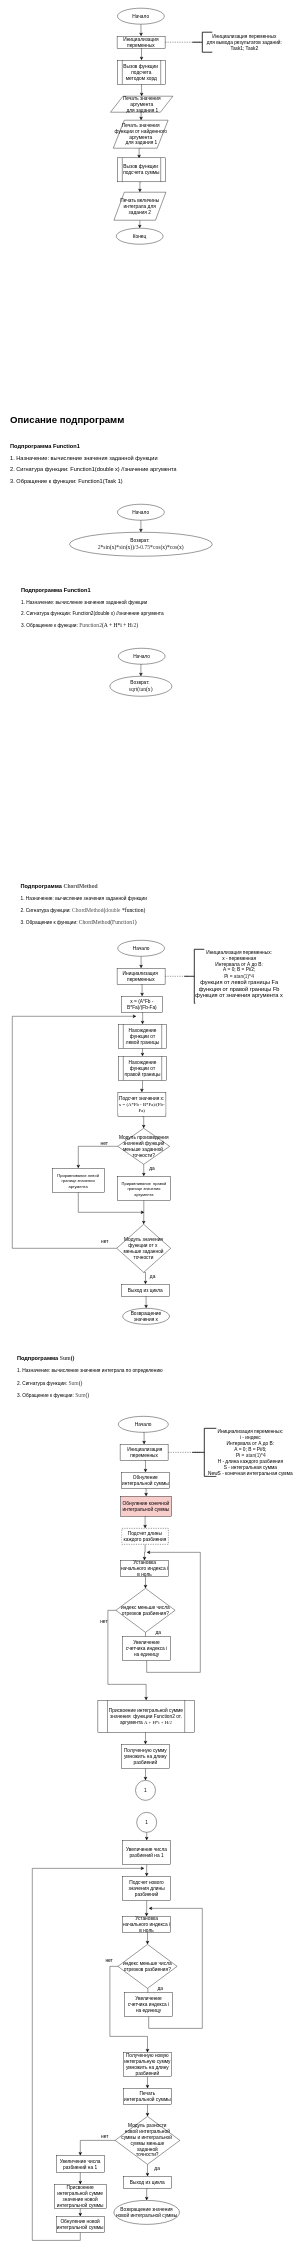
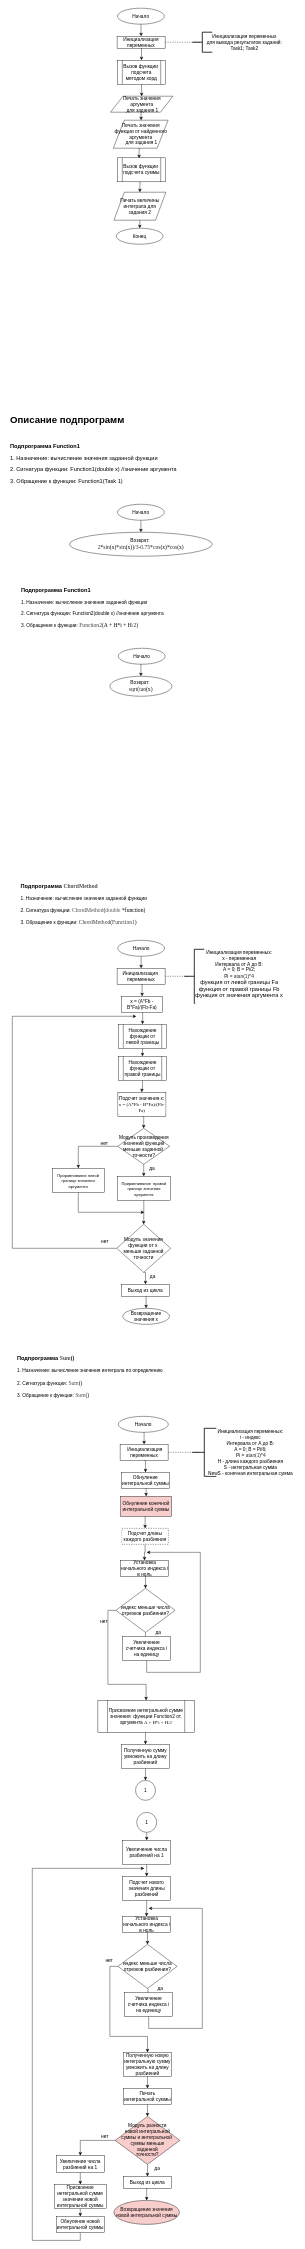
node "Модуль разности новой интегральной суммы и интегральной суммы меньше заданной точности?": fillcolor #ffffff -> #f8cecc
node "Возвращение значения новой интегральной суммы": fillcolor #ffffff -> #f8cecc
